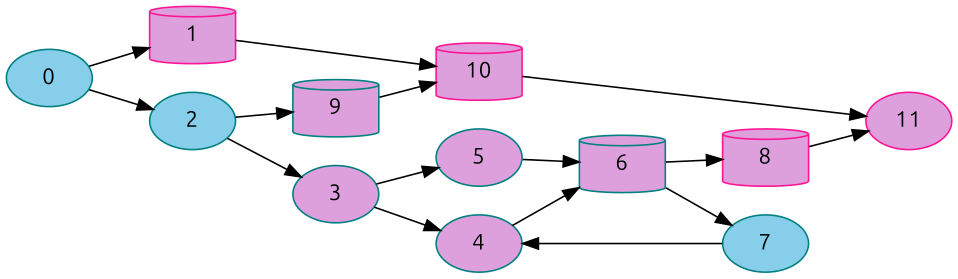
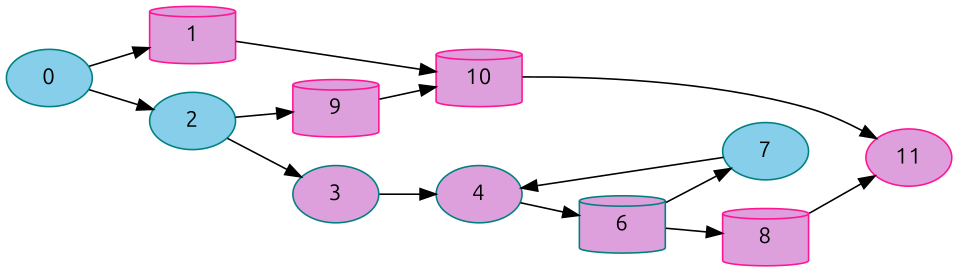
node "9": color teal -> deeppink
node "5": removed
